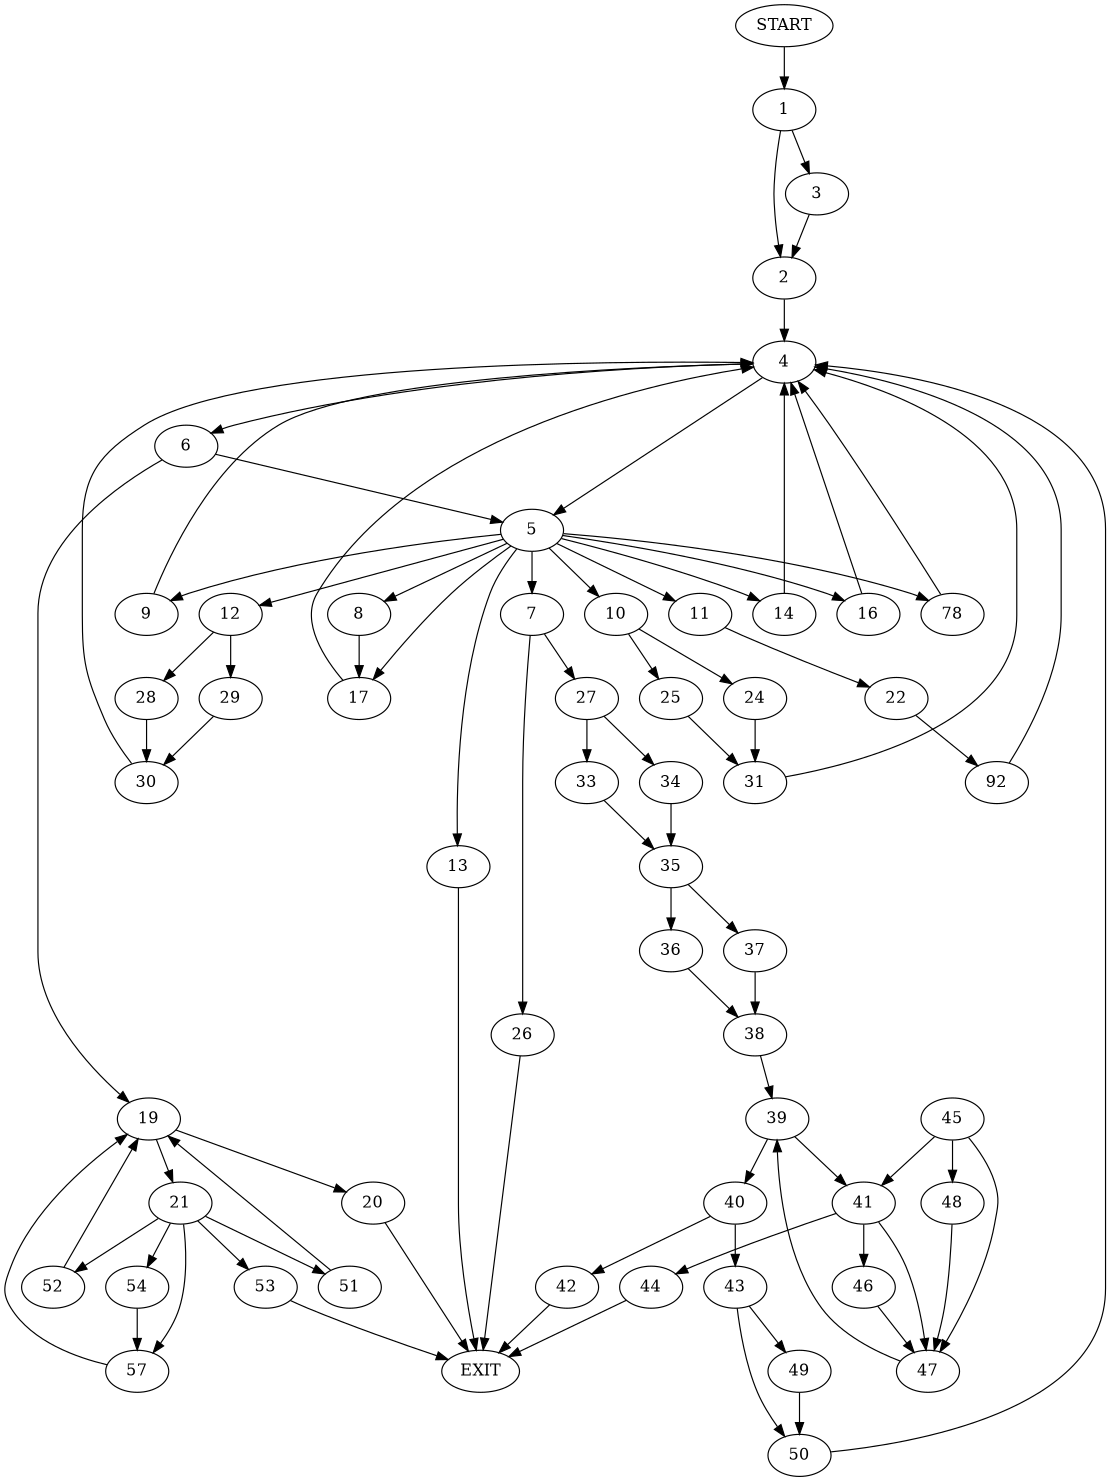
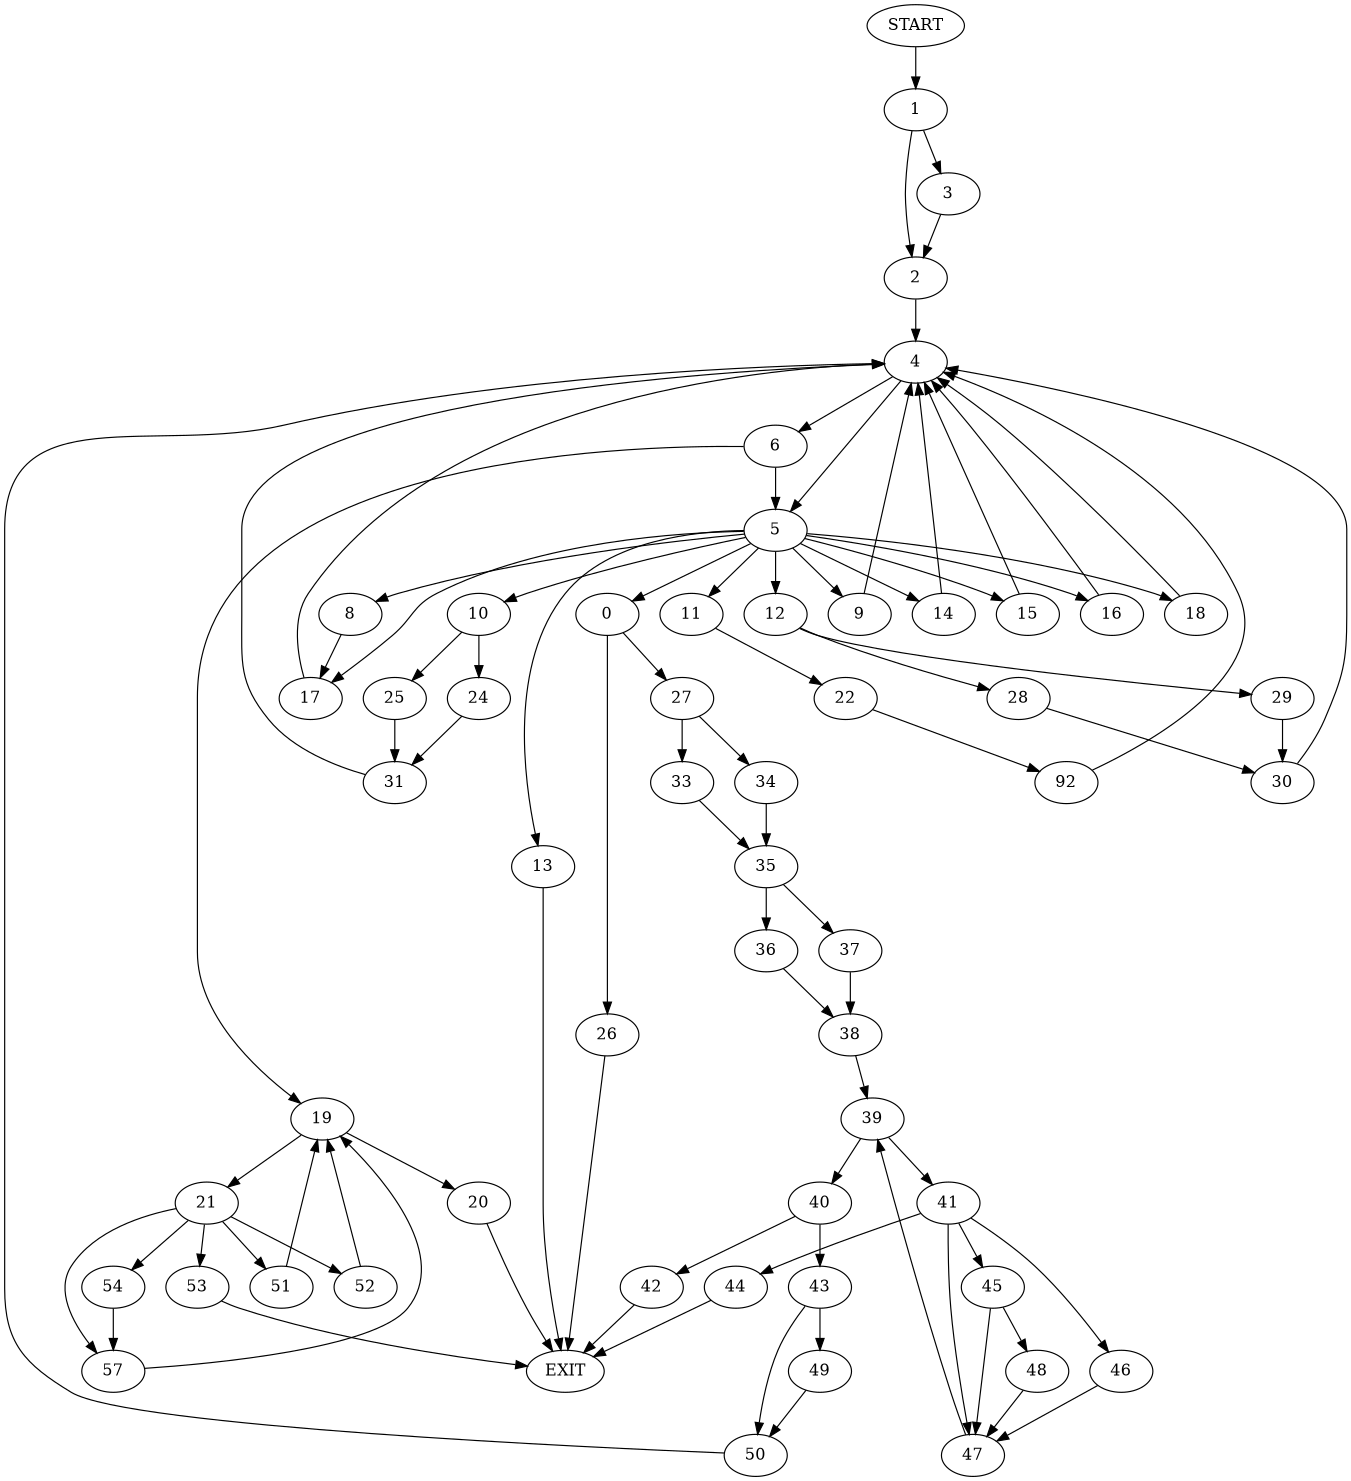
node "7": label "7" -> "0"
node "78": label "78" -> "18"
node "15": added
edge "45" -> "41": reversed
